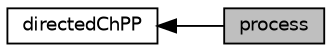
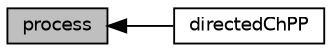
edge "process" -> "directedChPP": reversed
